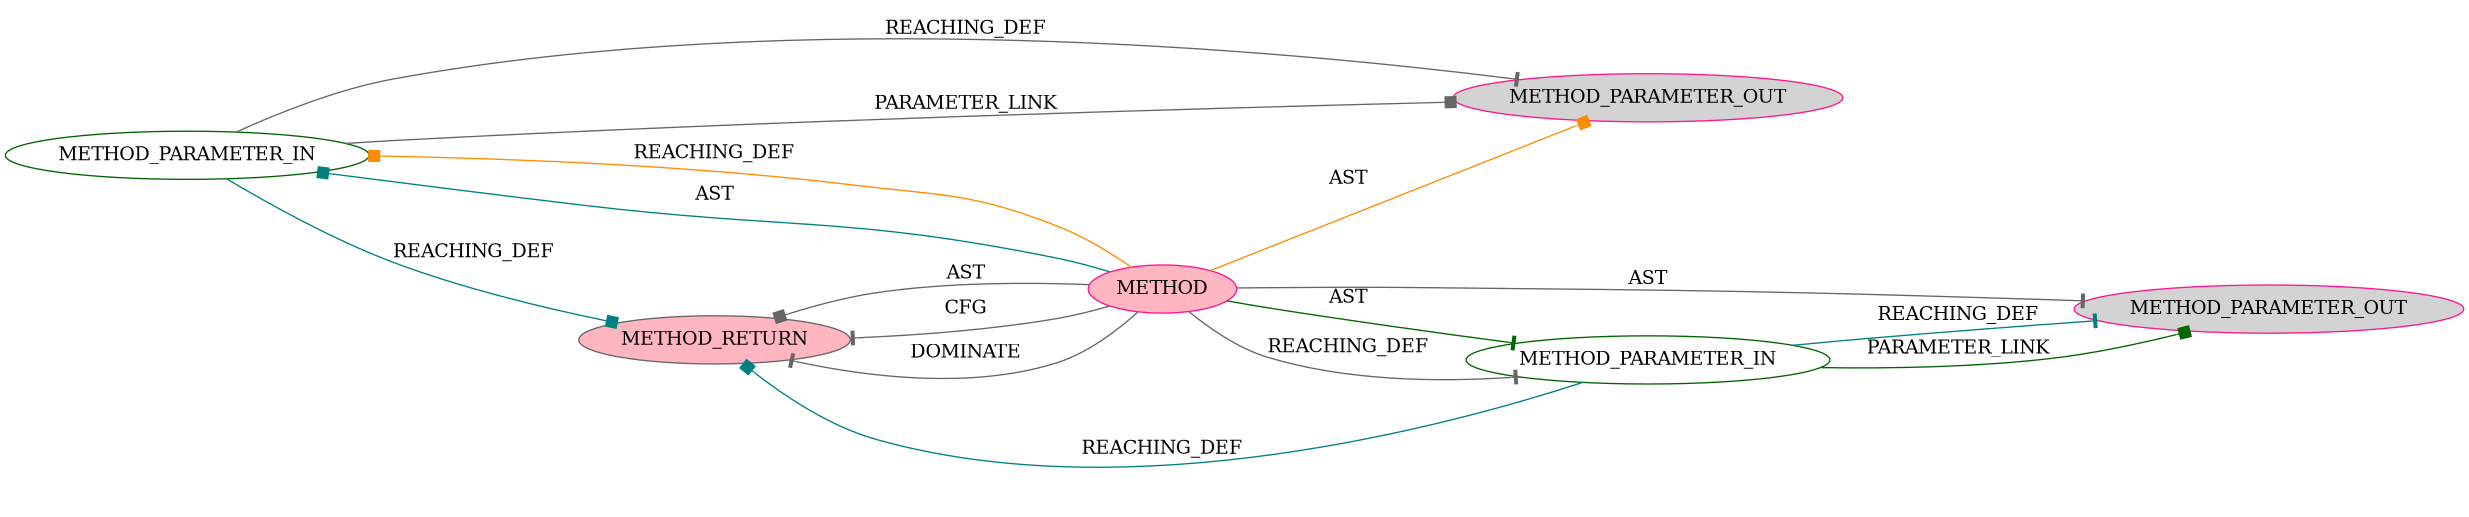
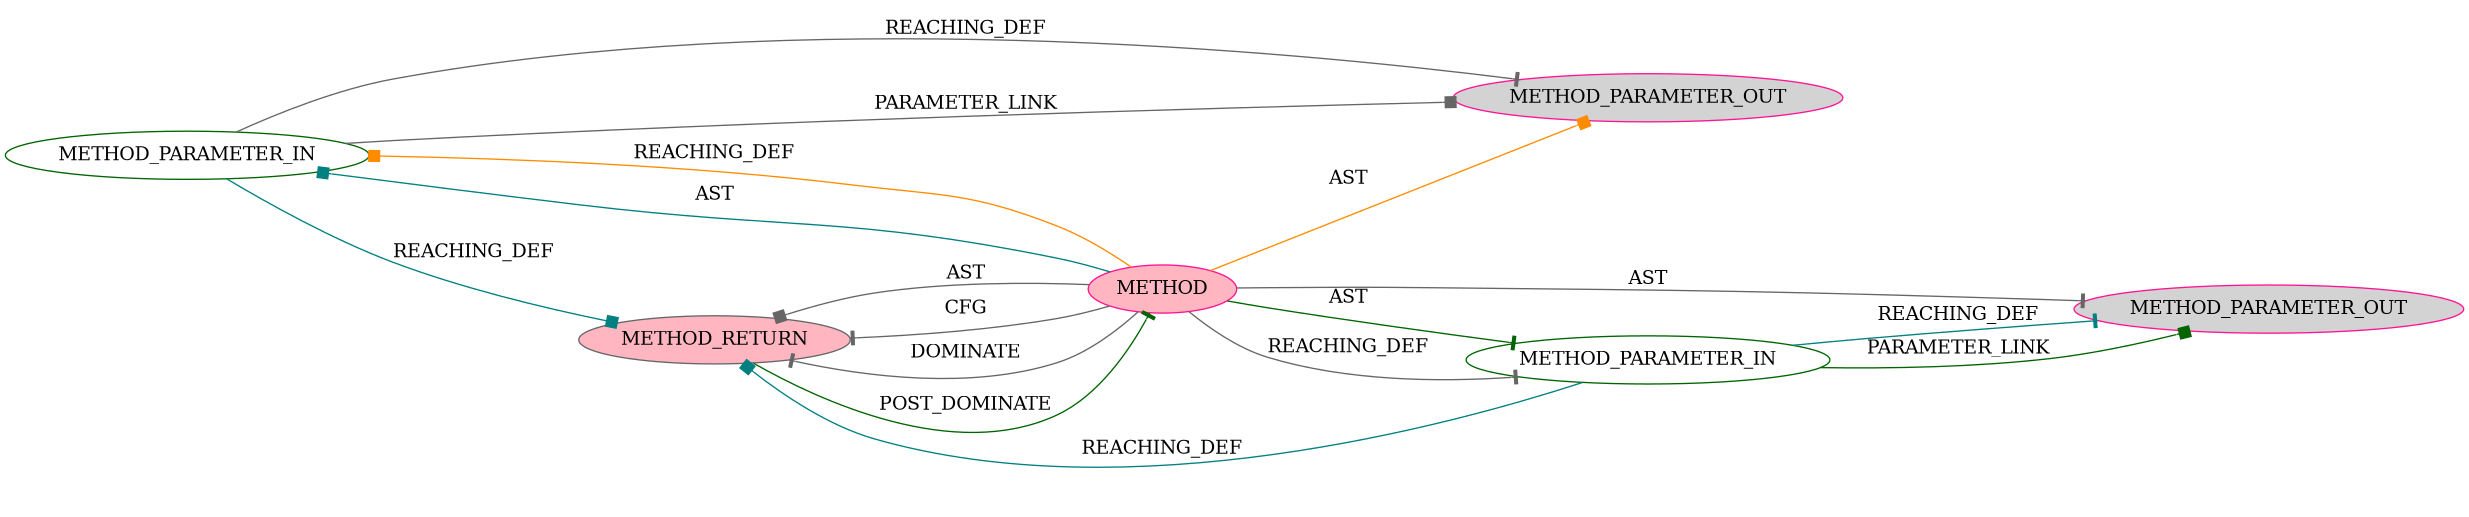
edge "METHOD_RETURN" -> "METHOD": added, label "POST_DOMINATE"
